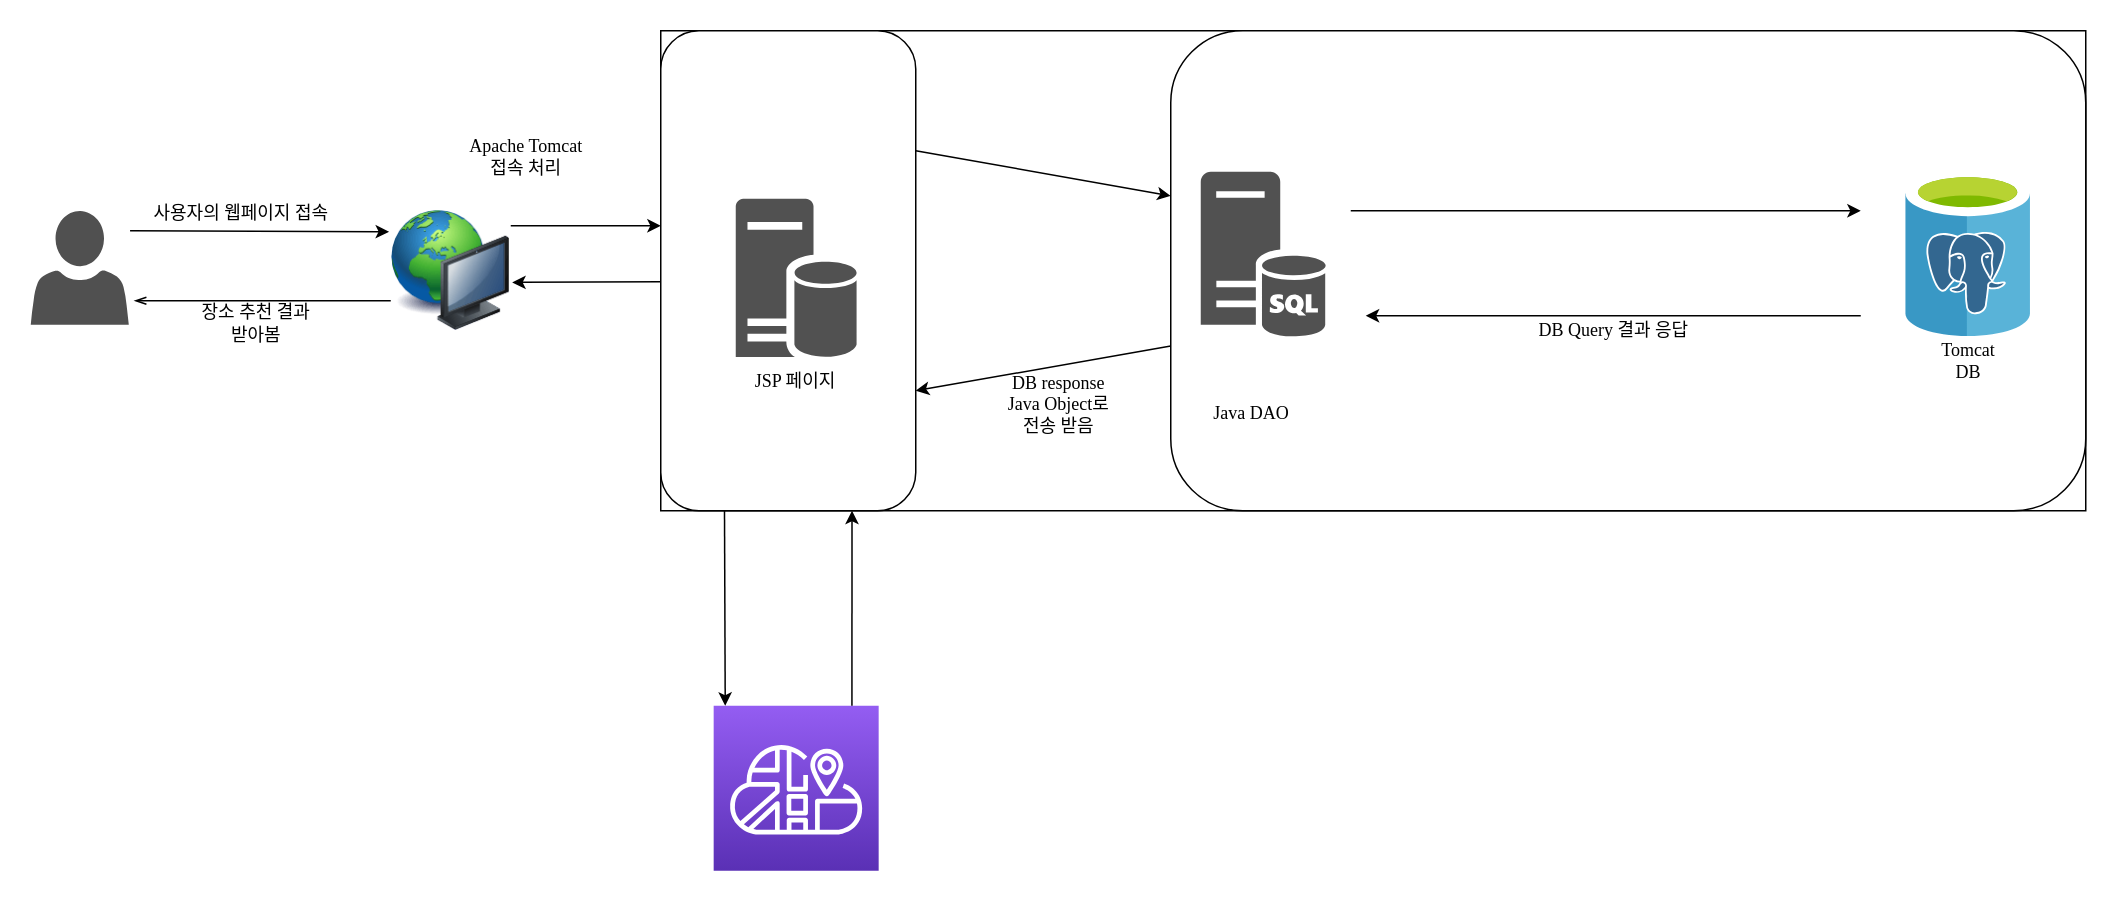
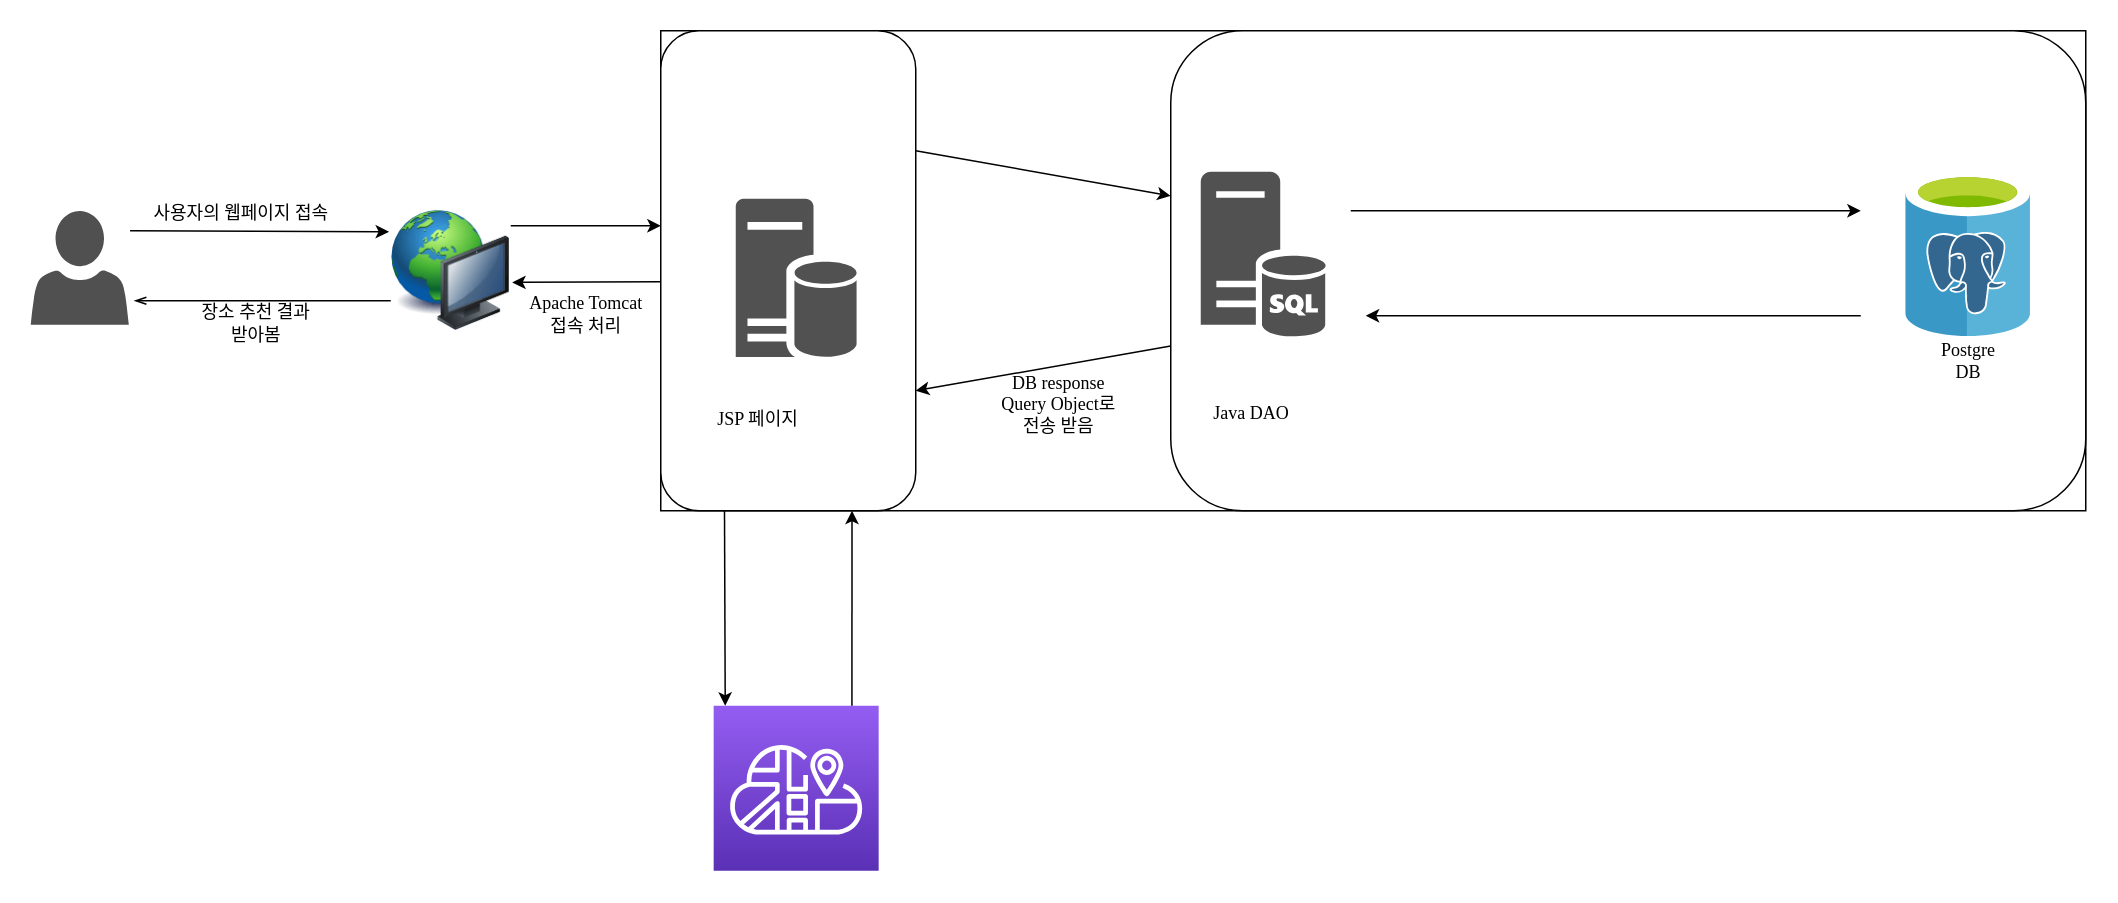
node "Apache Tomcat 접속 처리": moved (526, 157) -> (586, 314)
node "DB Query 결과 응답": removed
node "Tomcat DB": label "Tomcat DB" -> "Postgre DB"
node "JSP 페이지": moved (796, 382) -> (759, 419)
node "DB response Java Object로 전송 받음": label "DB response Java Object로 전송 받음" -> "DB response Query Object로 전송 받음"
